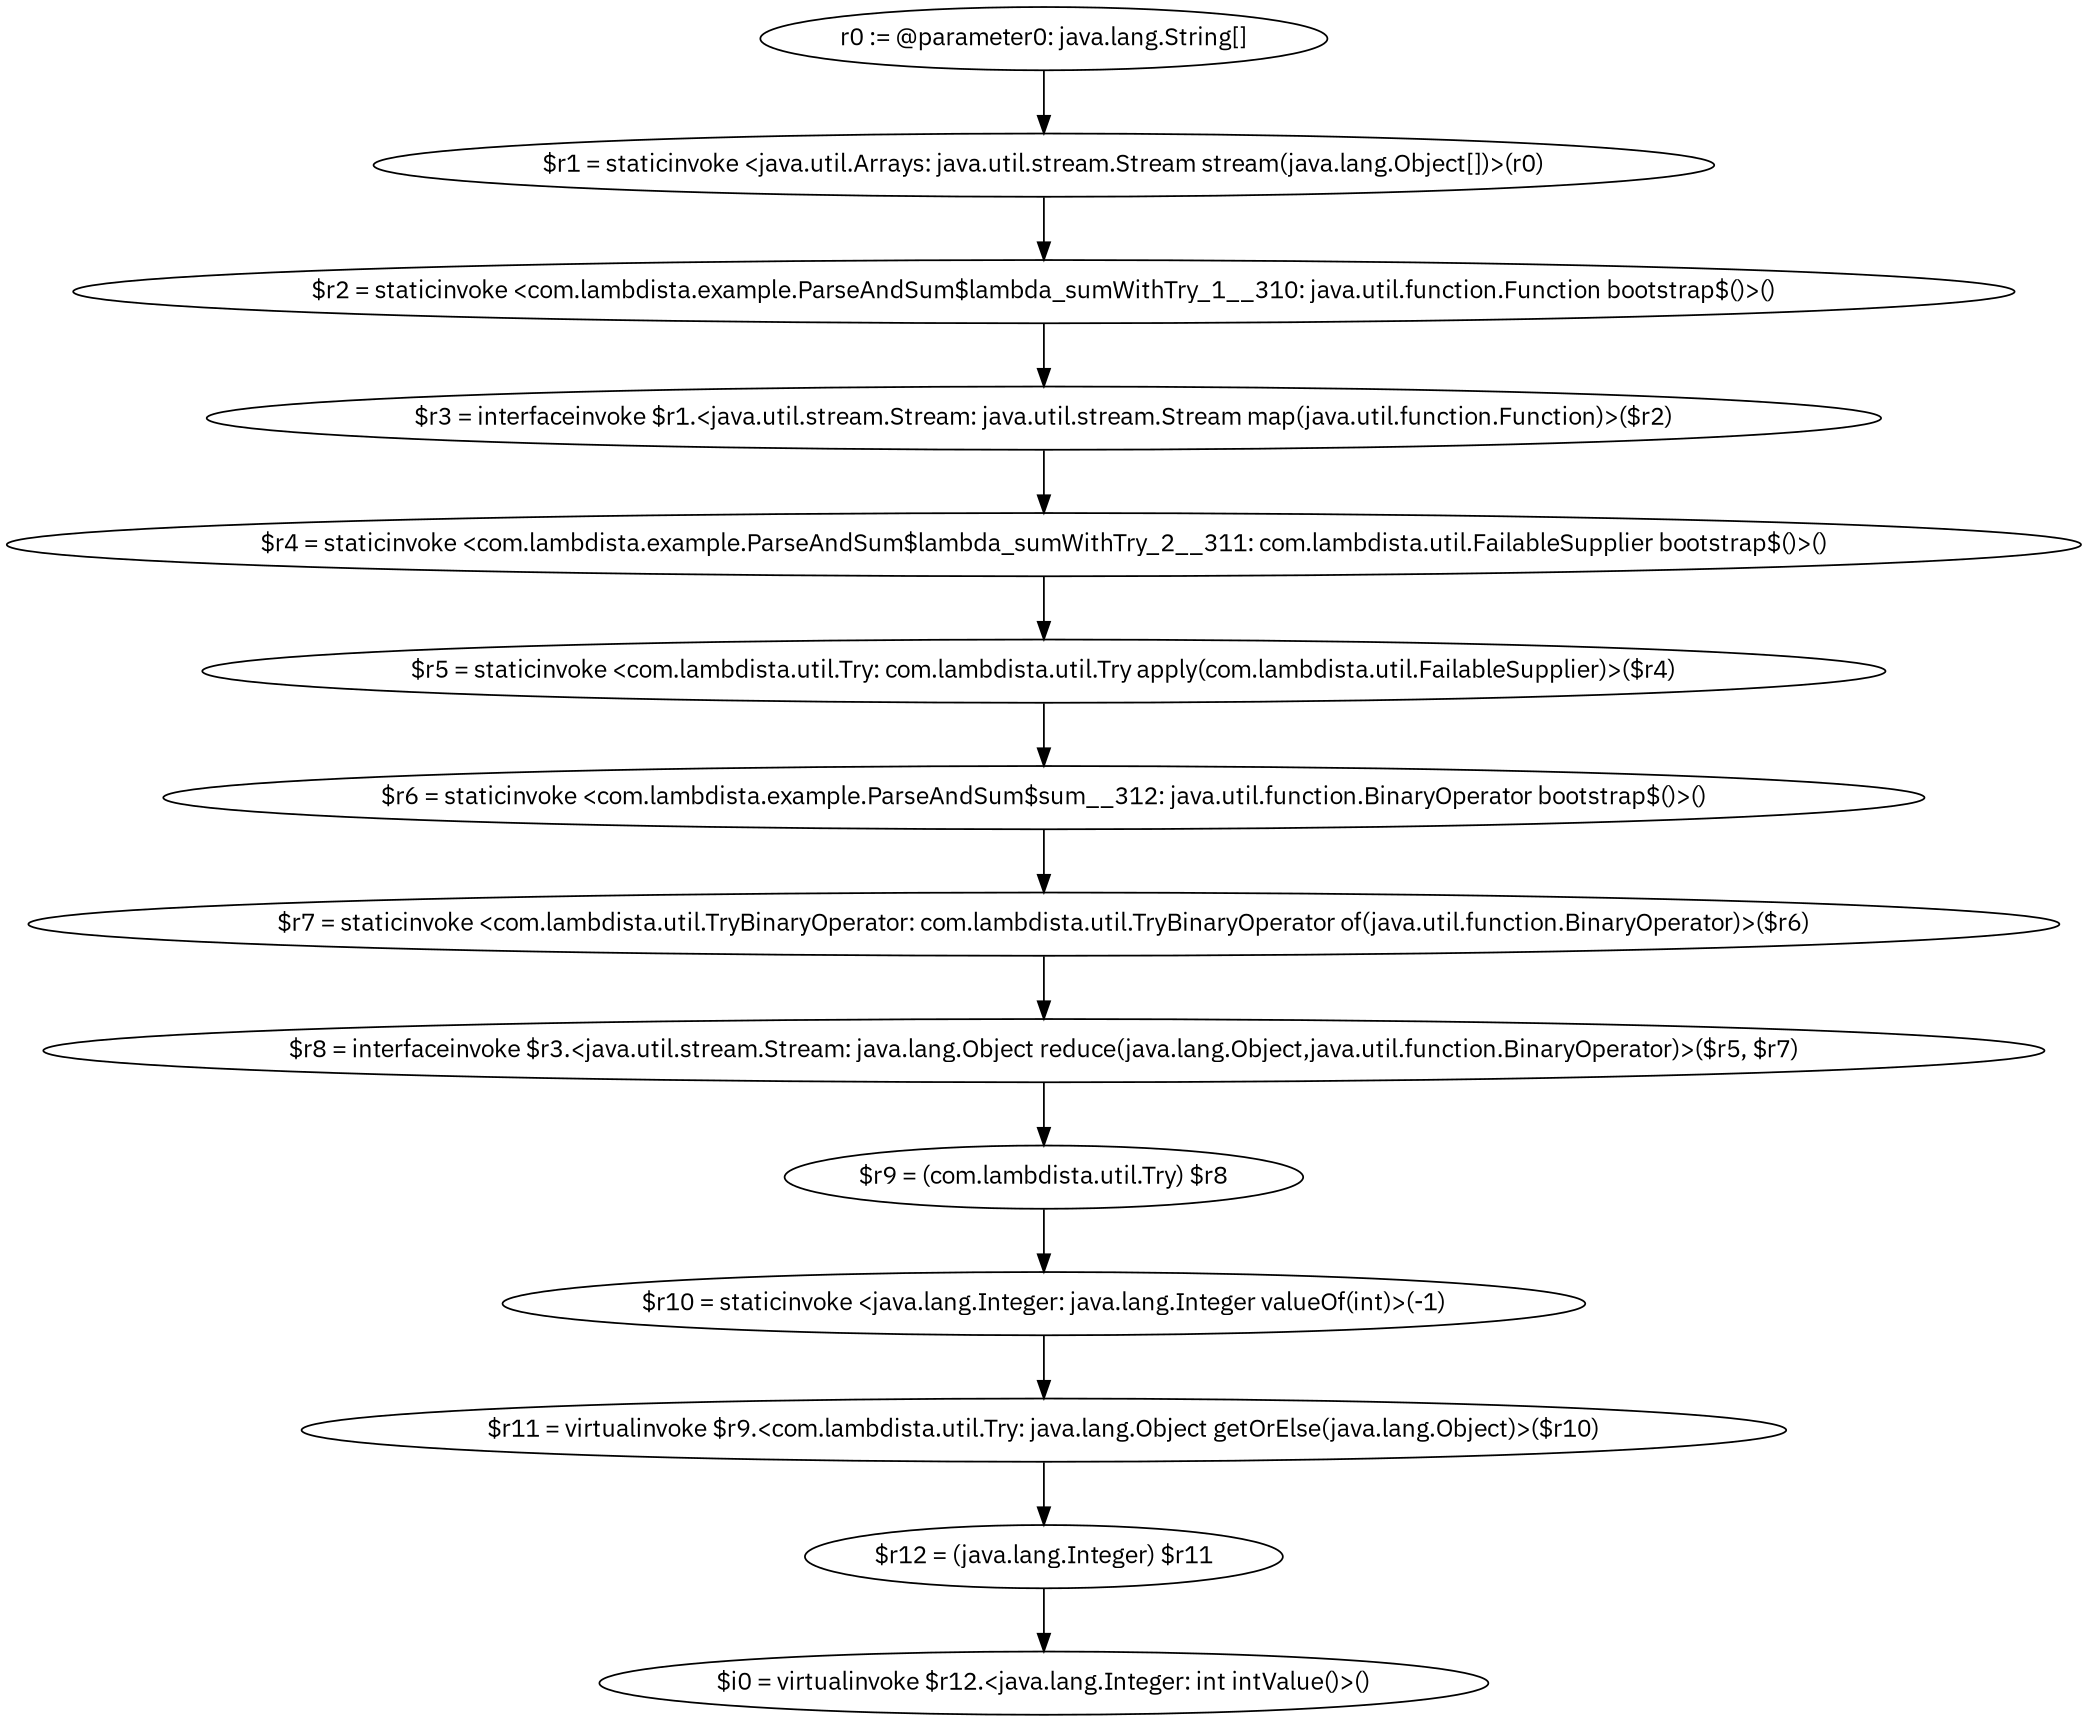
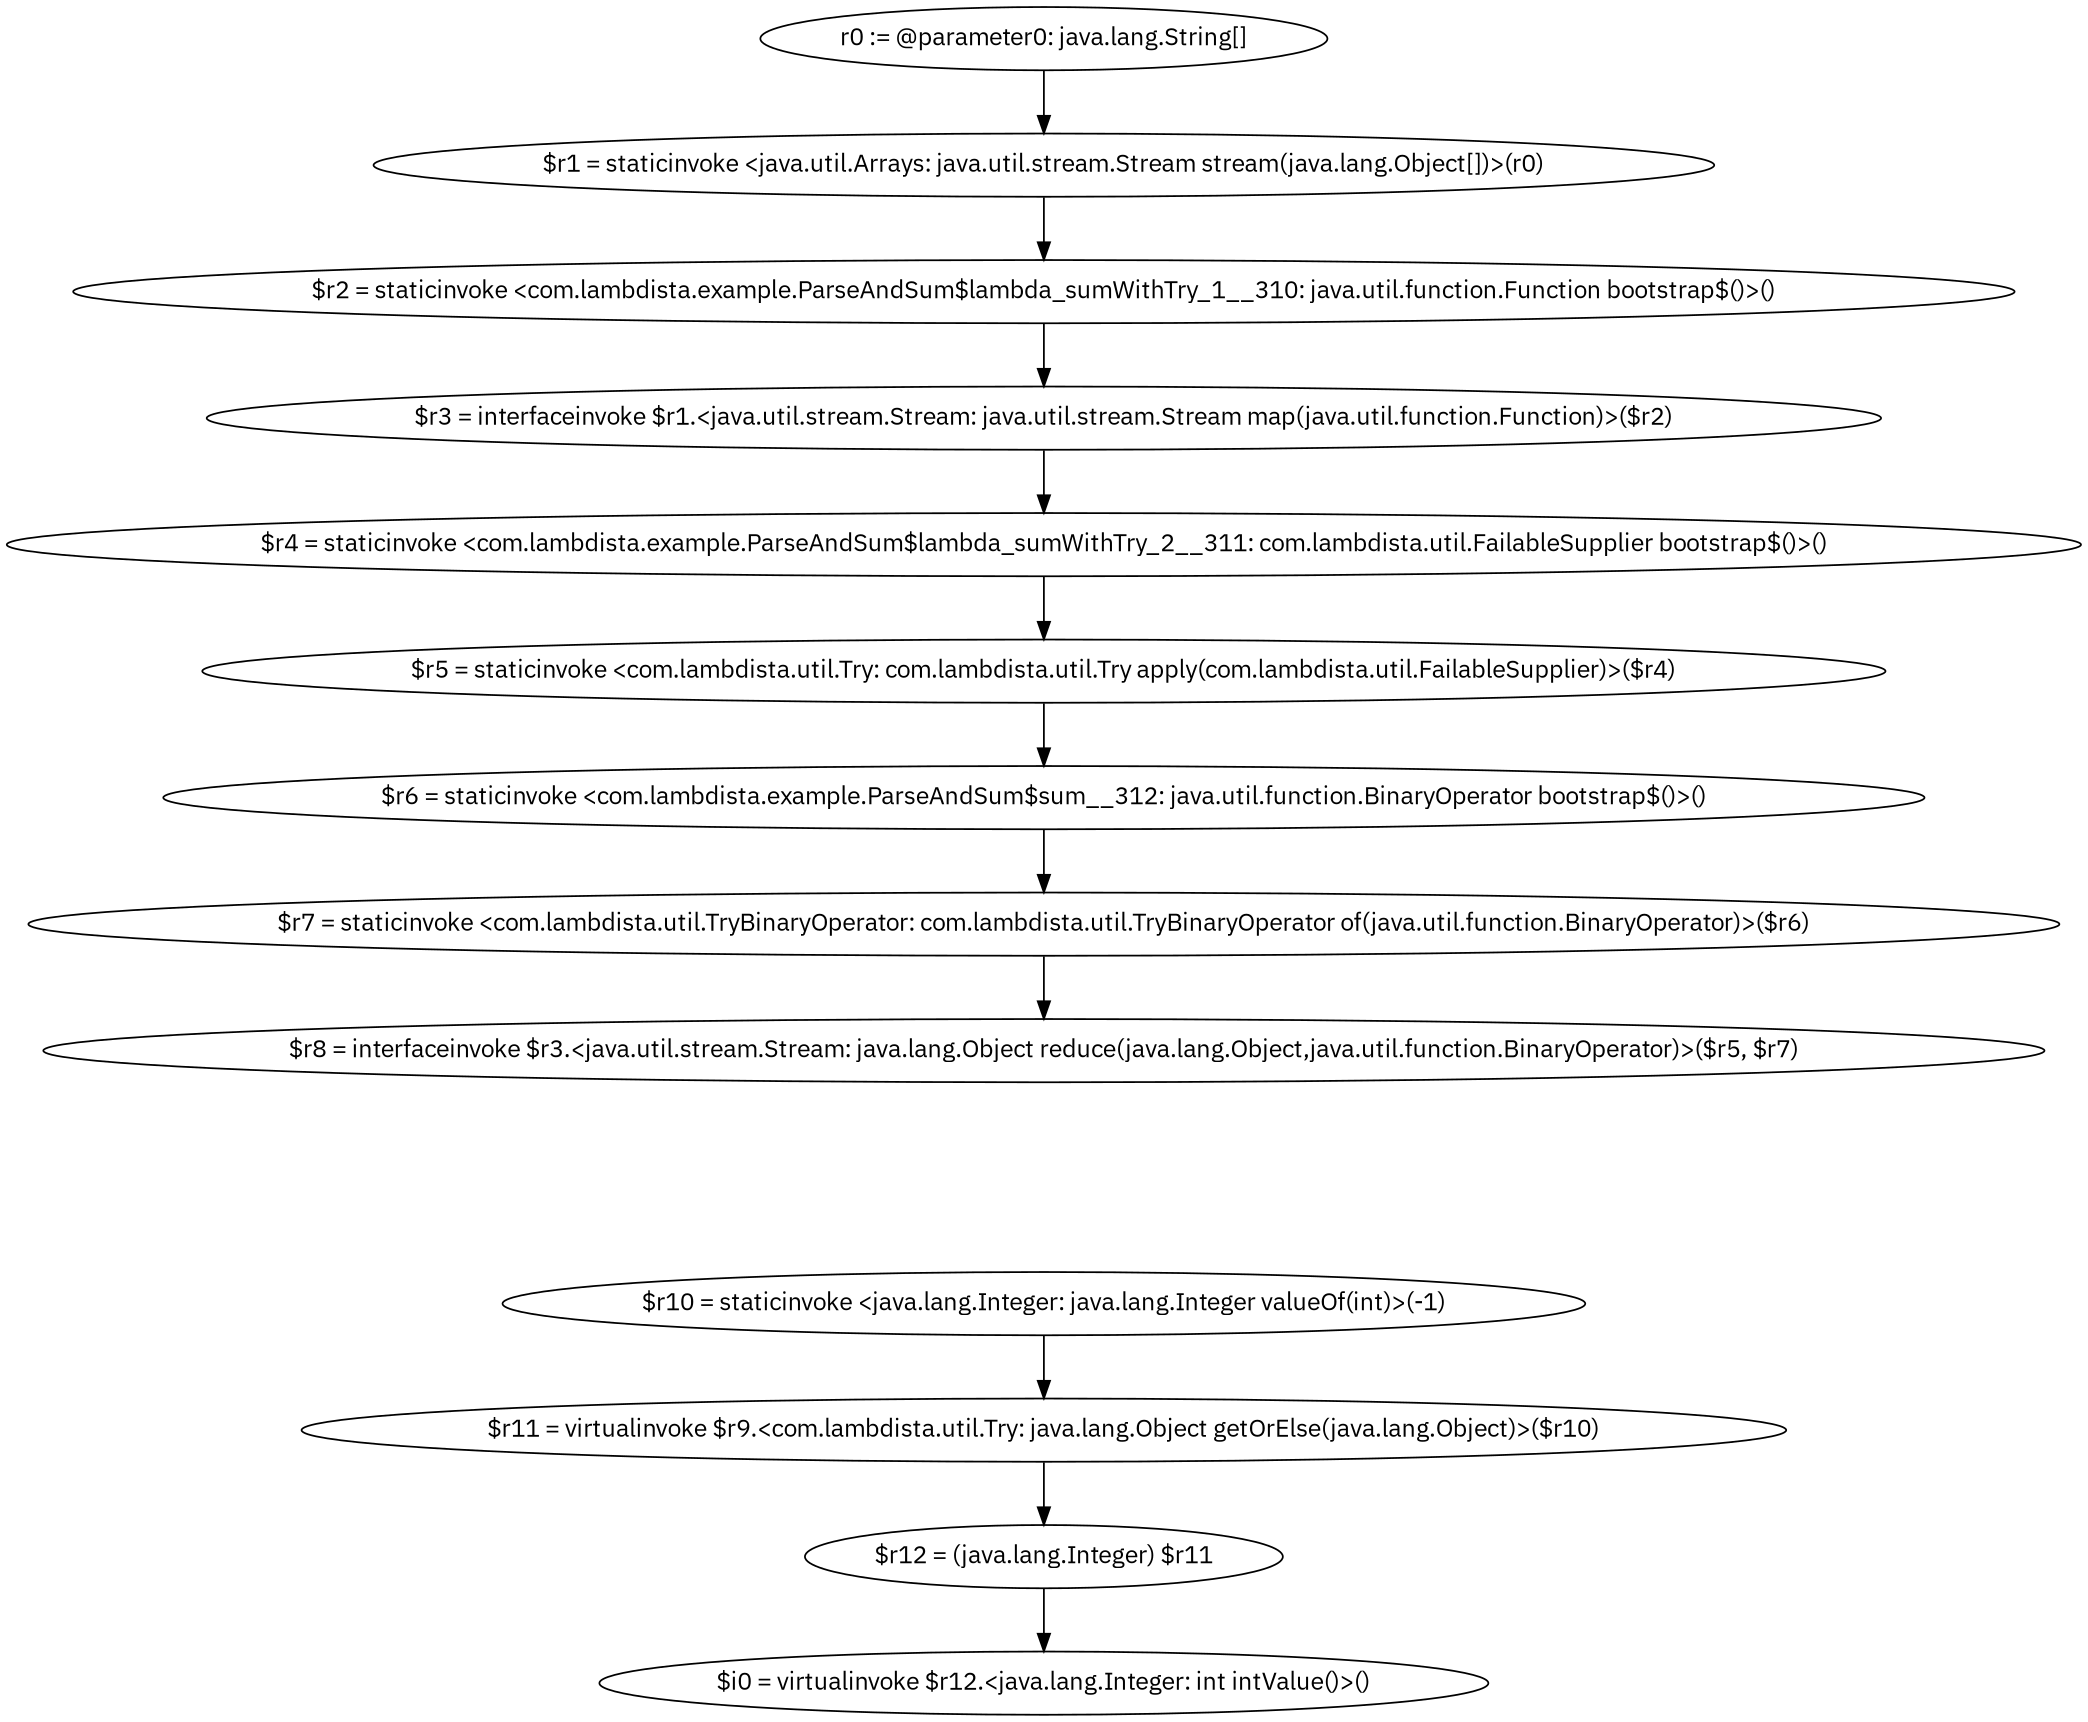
node "$r9 = (com.lambdista.util.Try) $r8": removed
